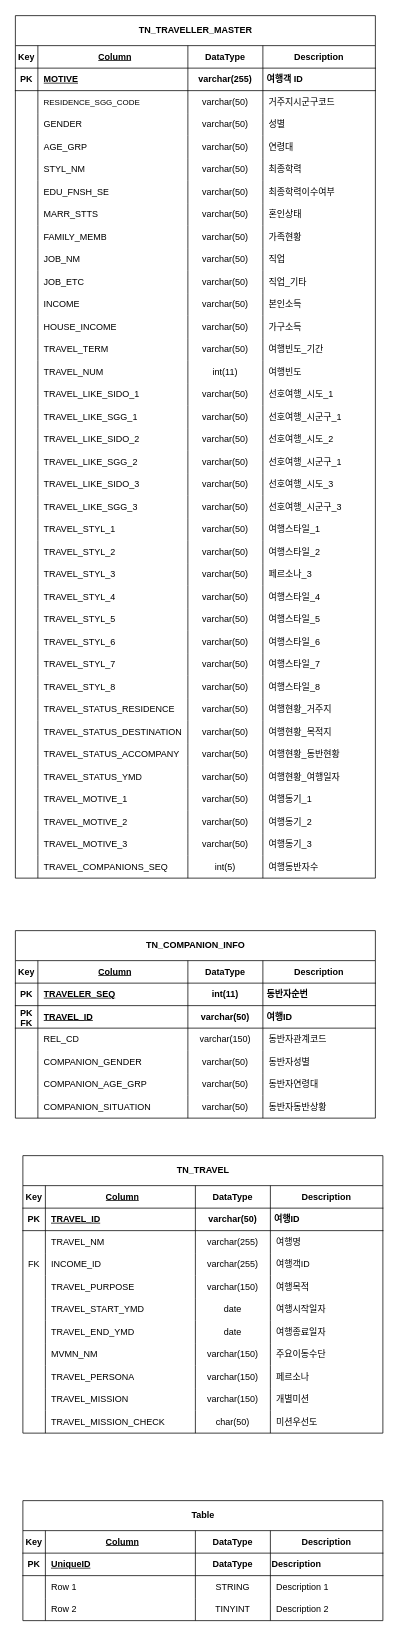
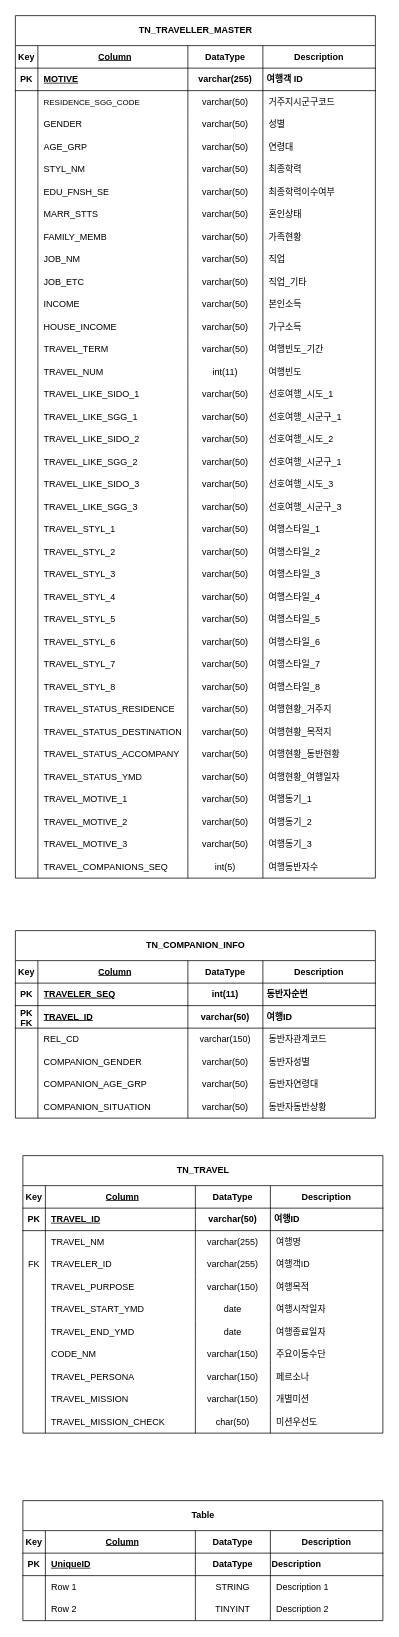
node "페르소나_3": label "페르소나_3" -> "여행스타일_3"
node "INCOME_ID": label "INCOME_ID" -> "TRAVELER_ID"
node "MVMN_NM": label "MVMN_NM" -> "CODE_NM"
